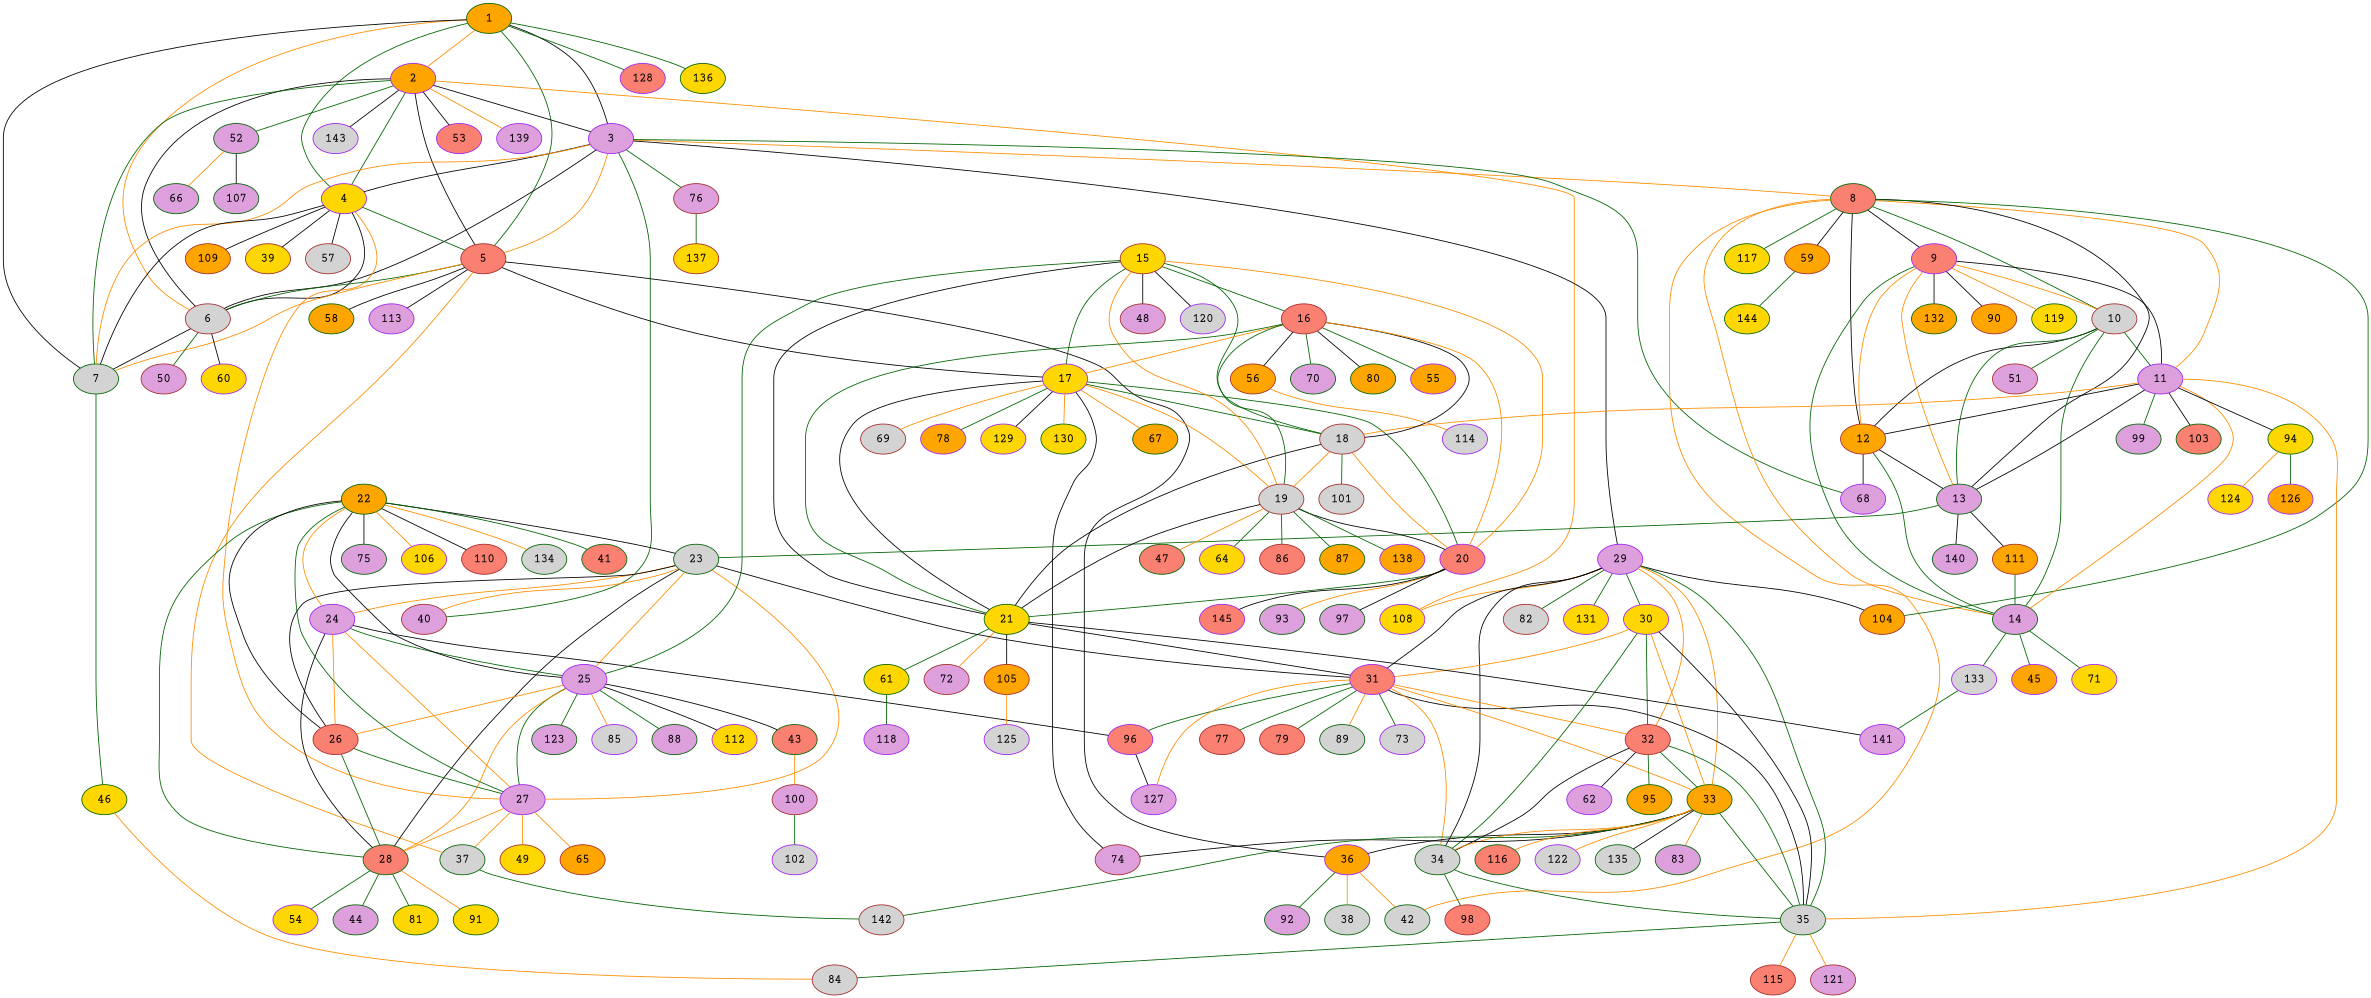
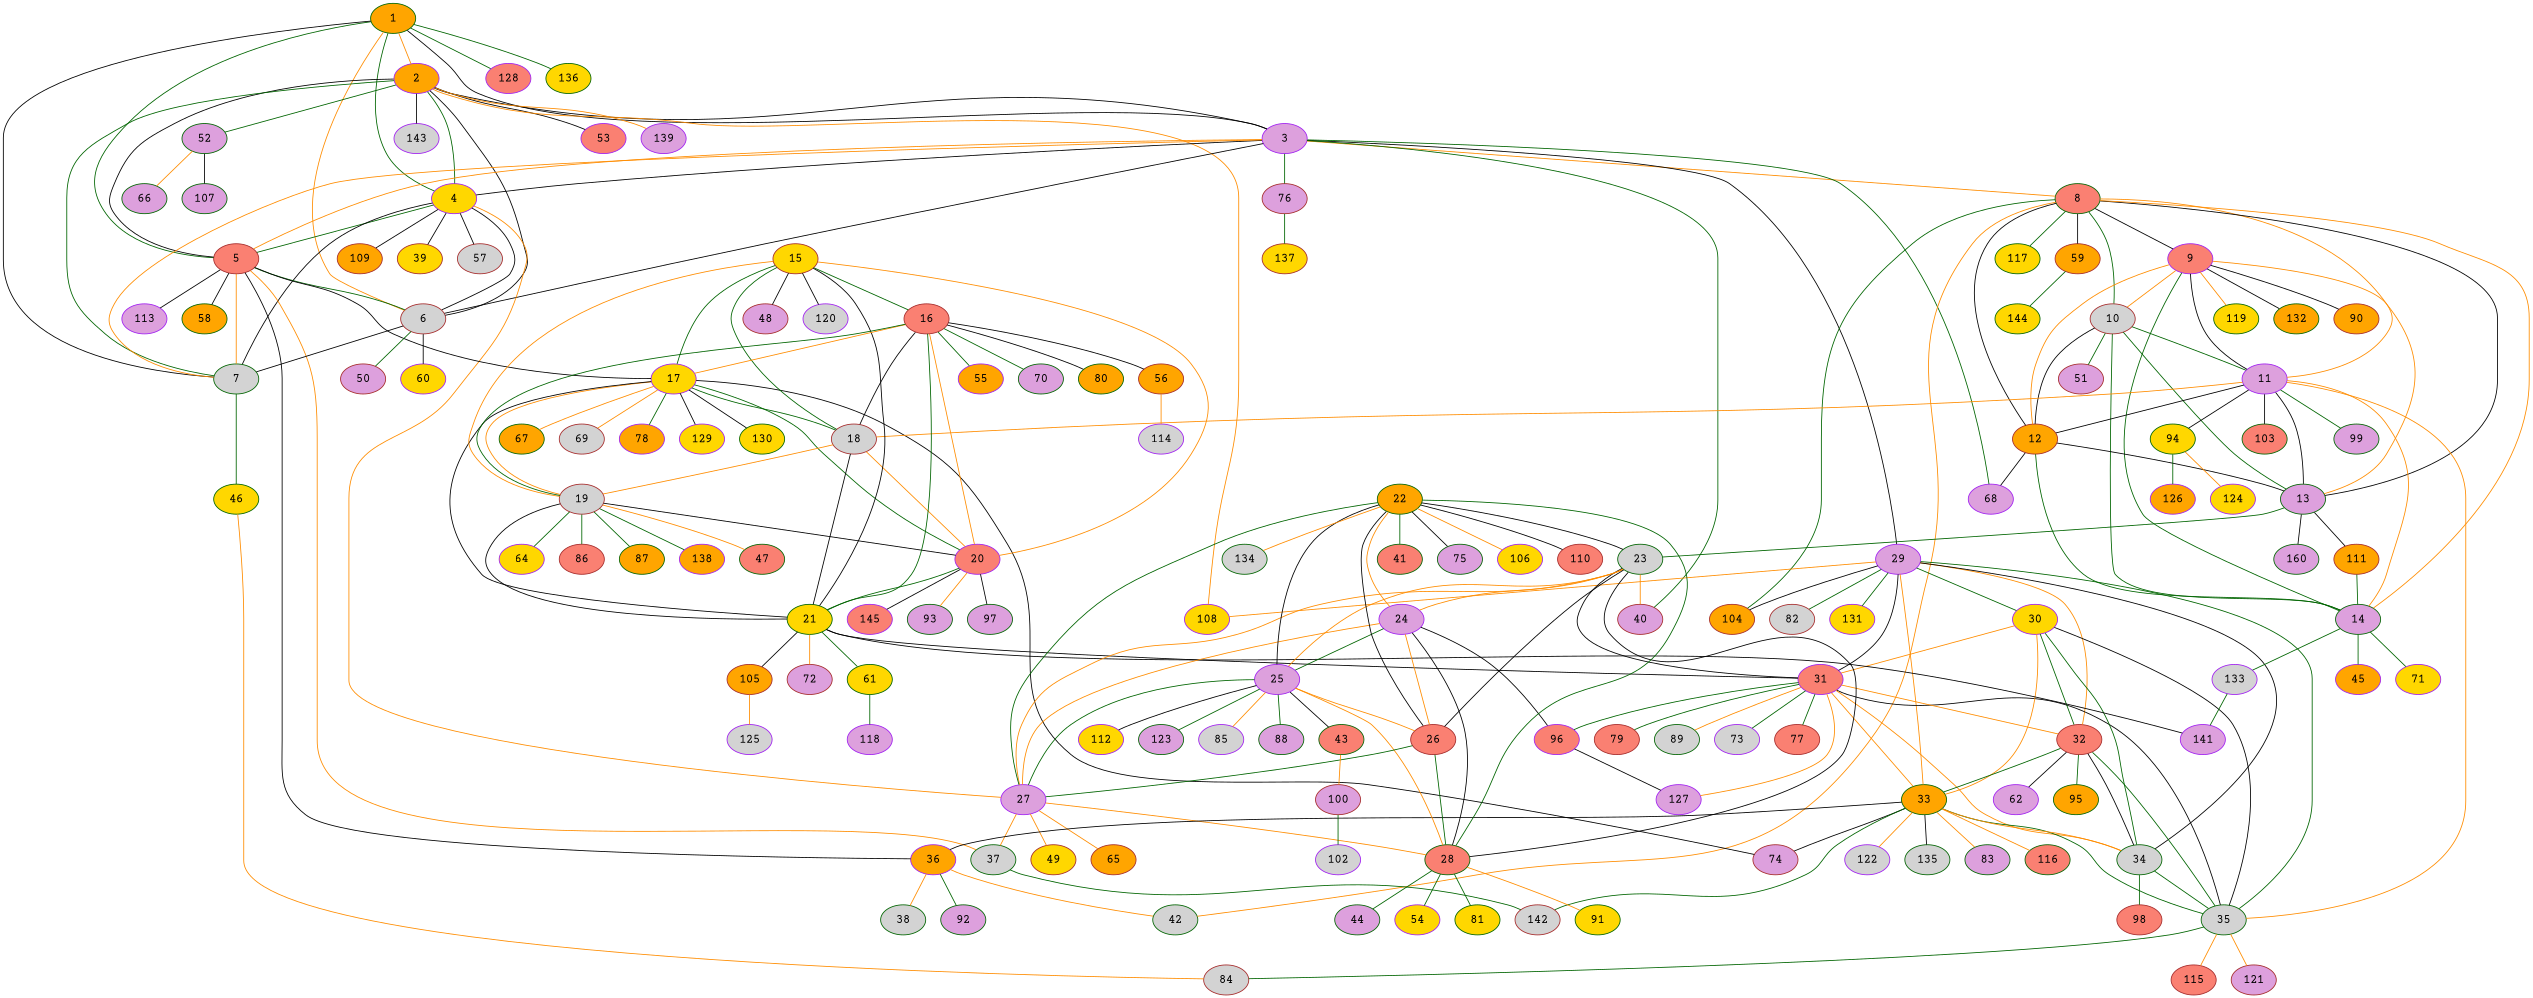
edge "15" -- "25": removed
edge "17" -- "130": color darkorange -> black
node "101": removed
node "140": label "140" -> "160"
